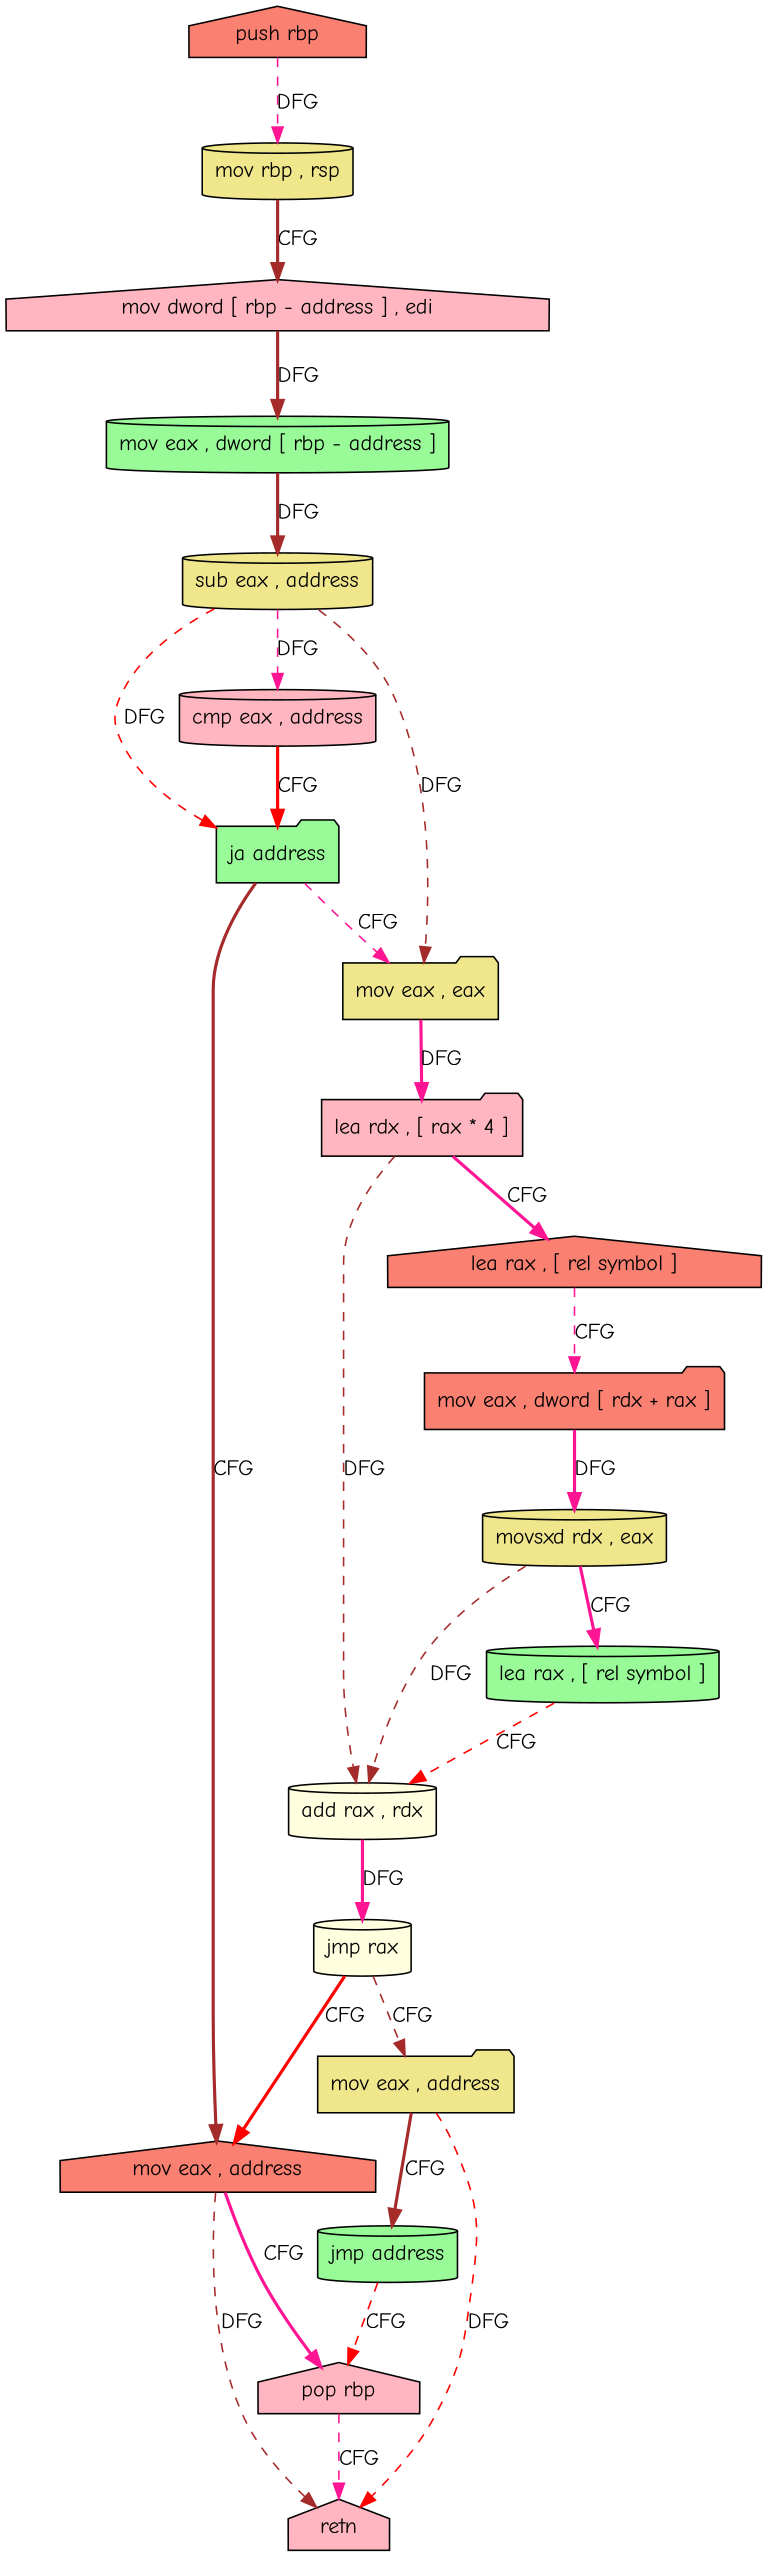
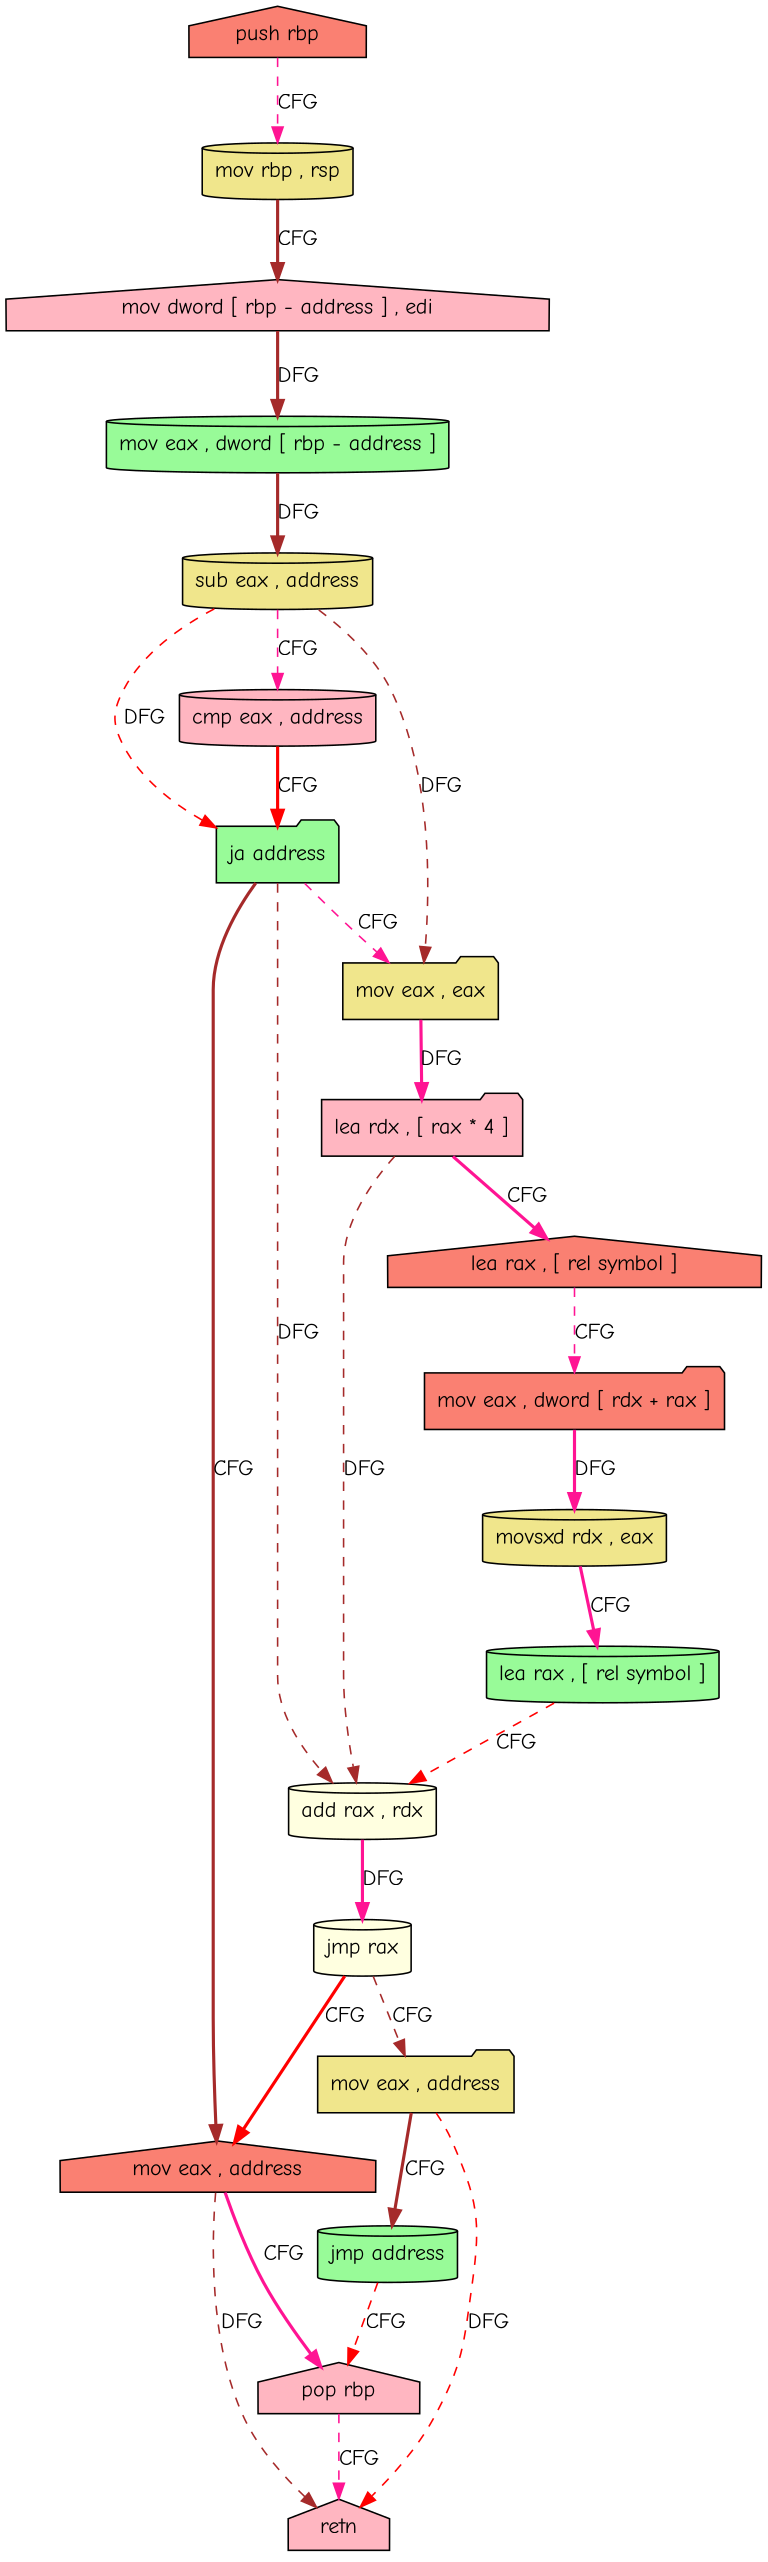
edge "push rbp" -> "mov rbp , rsp": label "DFG" -> "CFG"
edge "sub eax , address" -> "cmp eax , address": label "DFG" -> "CFG"
edge "movsxd rdx , eax" -> "add rax , rdx": now "ja address" -> "add rax , rdx"
